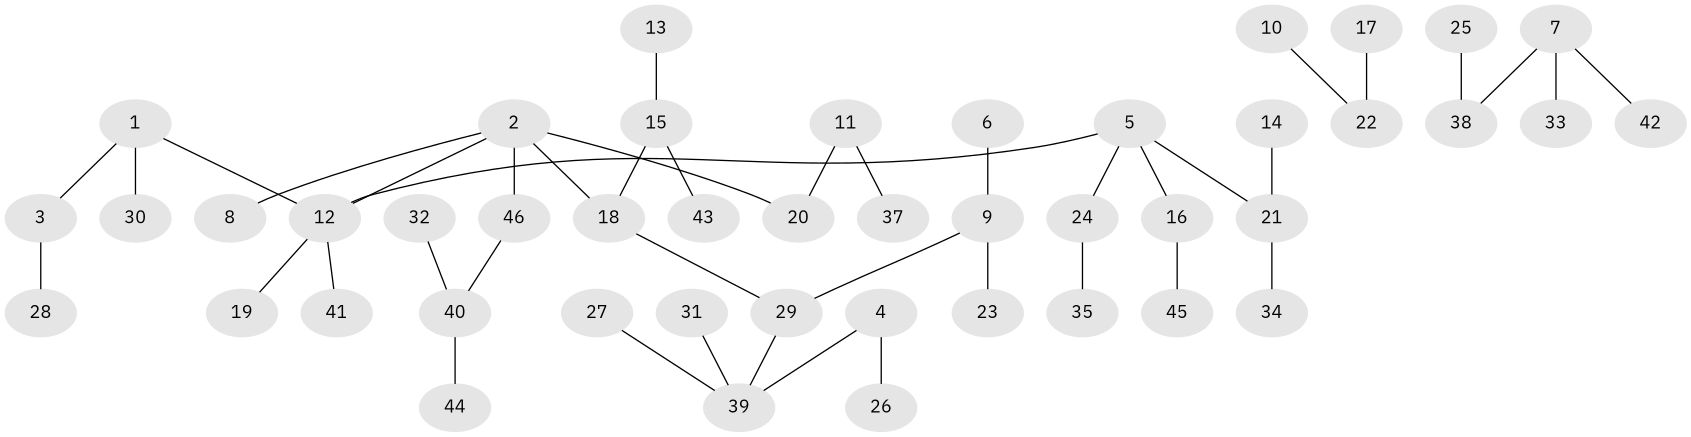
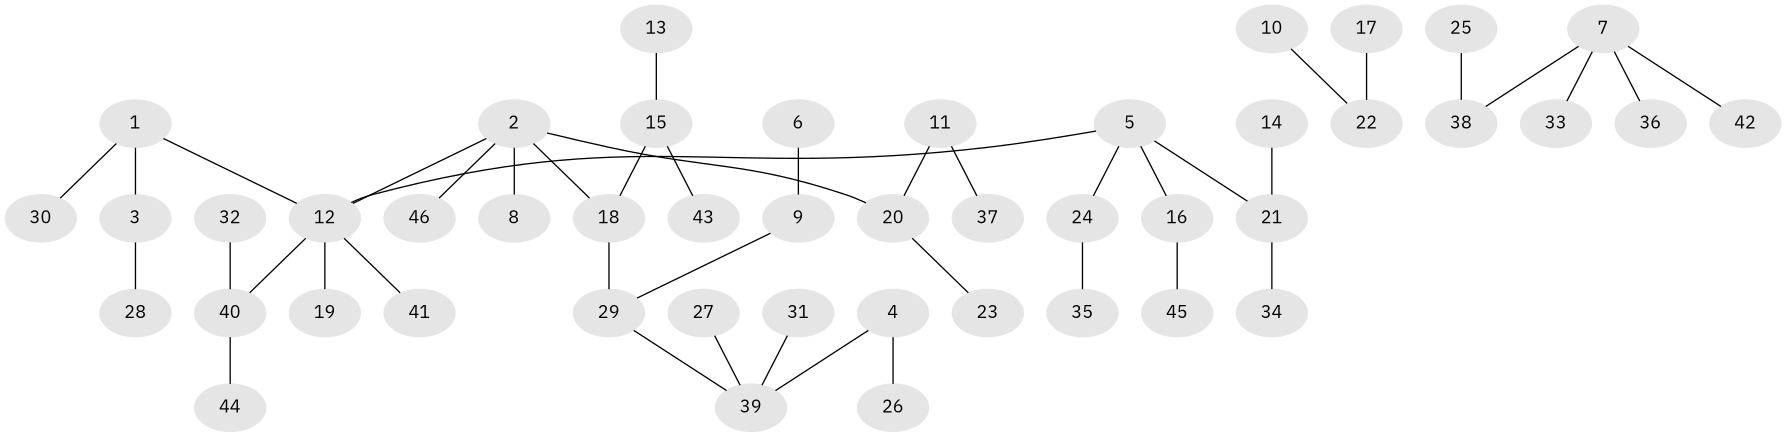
node "36": added
edge "46" -- "40": now "12" -- "40"
edge "9" -- "23": now "20" -- "23"
